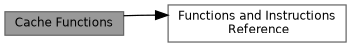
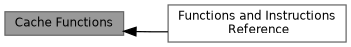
edge "Cache Functions" -> "Functions and Instructions Reference": reversed
